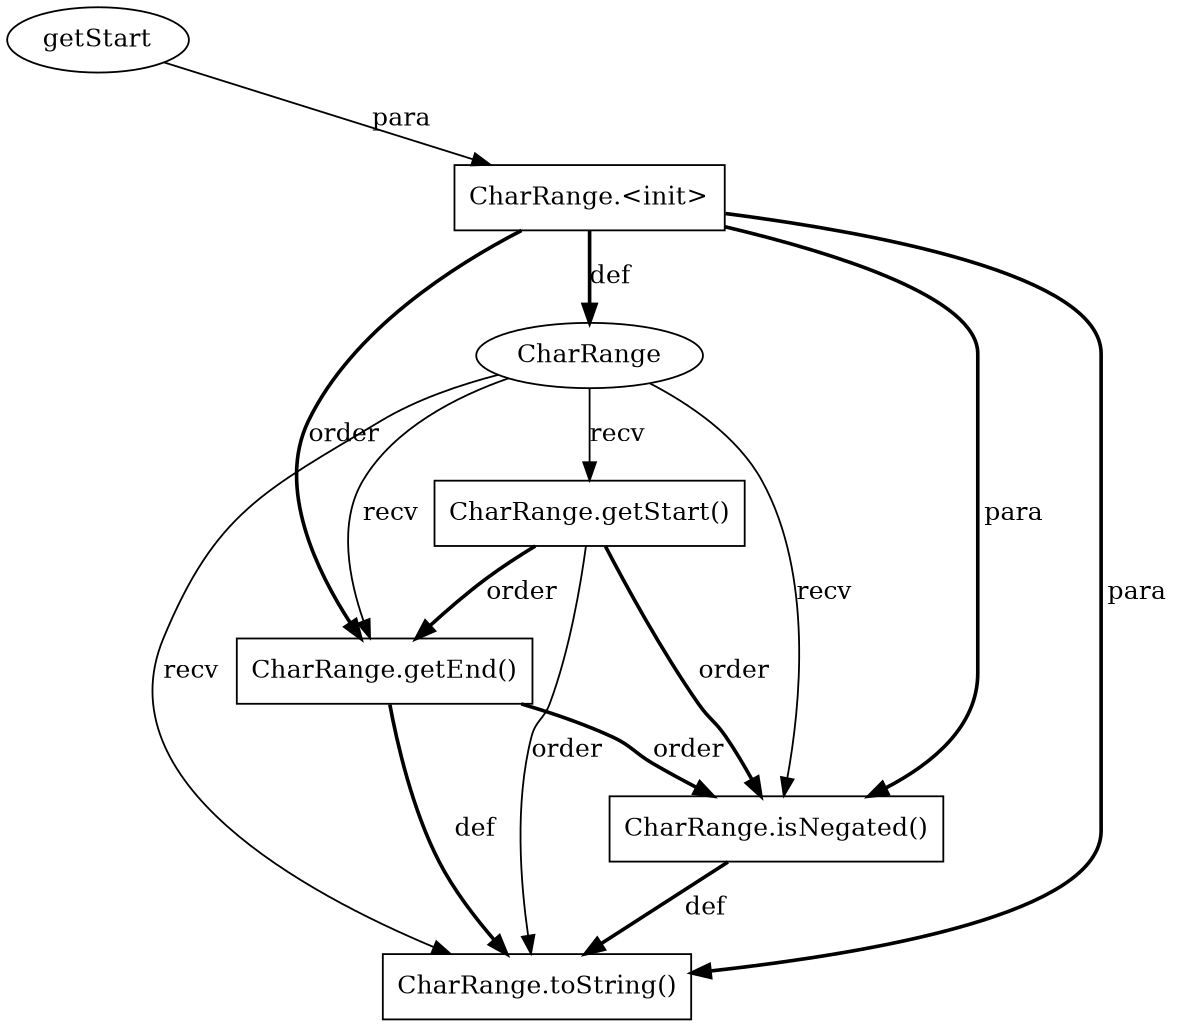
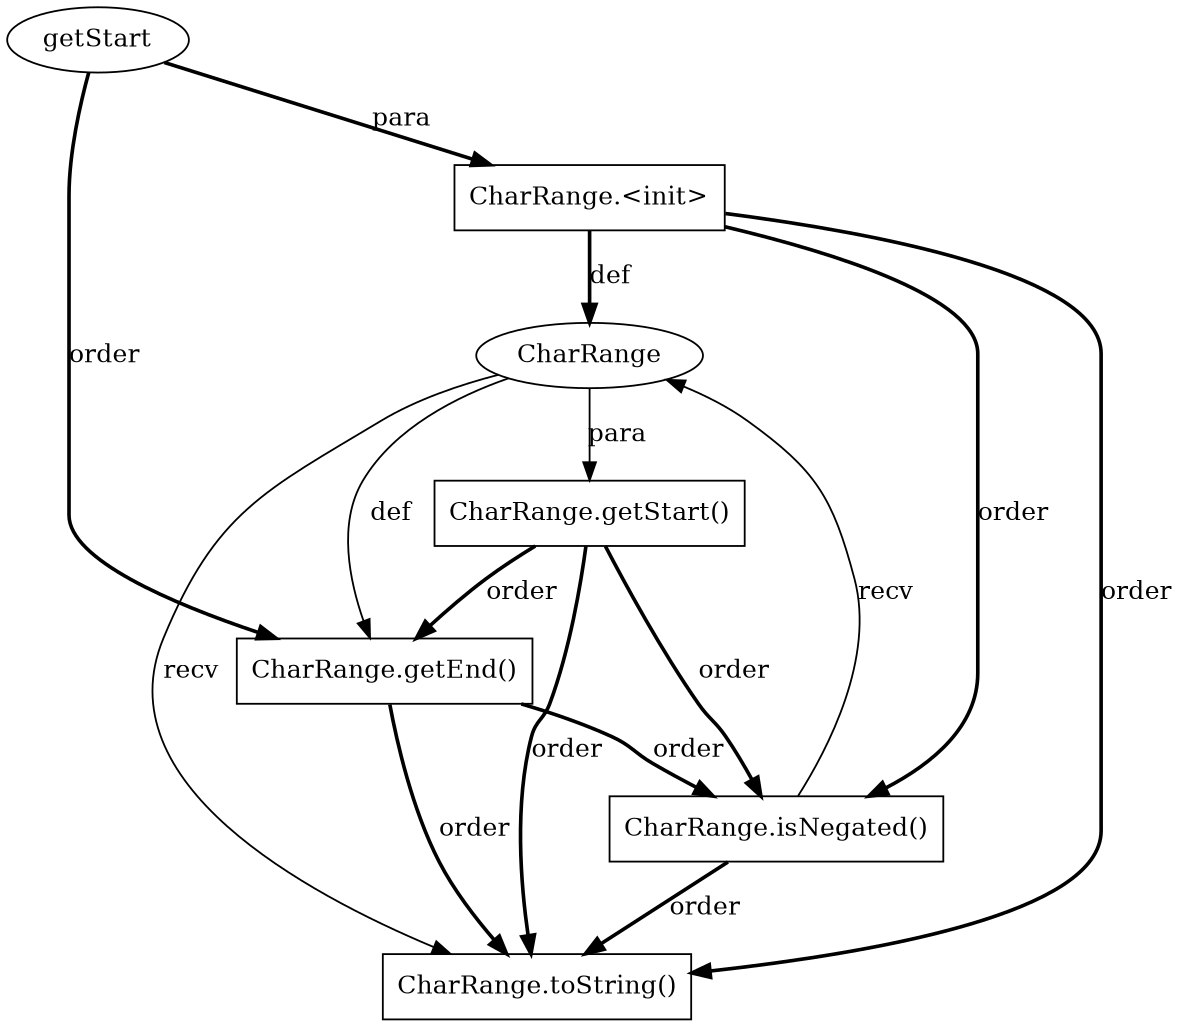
edge "getStart" -> "CharRange.<init>": style solid -> bold
edge "CharRange.<init>" -> "CharRange.getEnd()": now "getStart" -> "CharRange.getEnd()"
edge "CharRange" -> "CharRange.getStart()": label "recv" -> "para"
edge "CharRange" -> "CharRange.getEnd()": label "recv" -> "def"
edge "CharRange.<init>" -> "CharRange.isNegated()": label "para" -> "order"
edge "CharRange" -> "CharRange.isNegated()": reversed
edge "CharRange.<init>" -> "CharRange.toString()": label "para" -> "order"
edge "CharRange.getStart()" -> "CharRange.toString()": style solid -> bold
edge "CharRange.getEnd()" -> "CharRange.toString()": label "def" -> "order"
edge "CharRange.isNegated()" -> "CharRange.toString()": label "def" -> "order"
